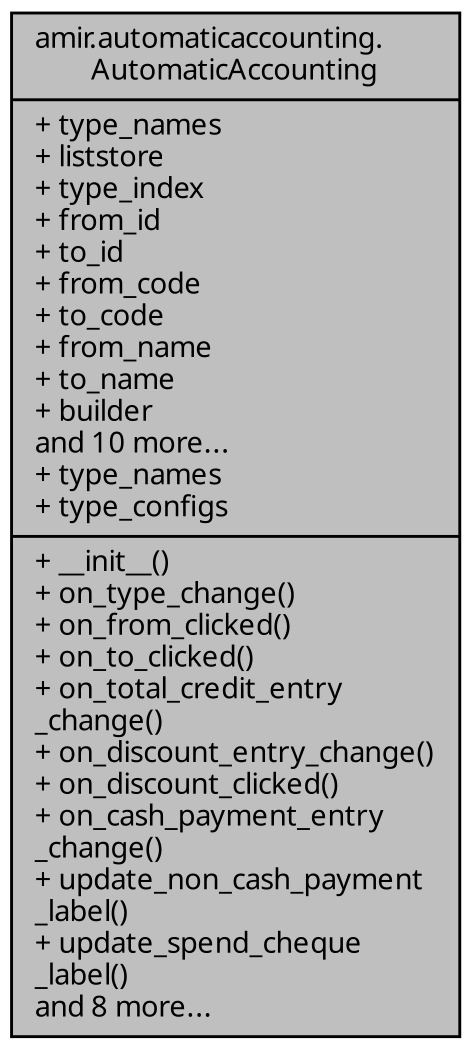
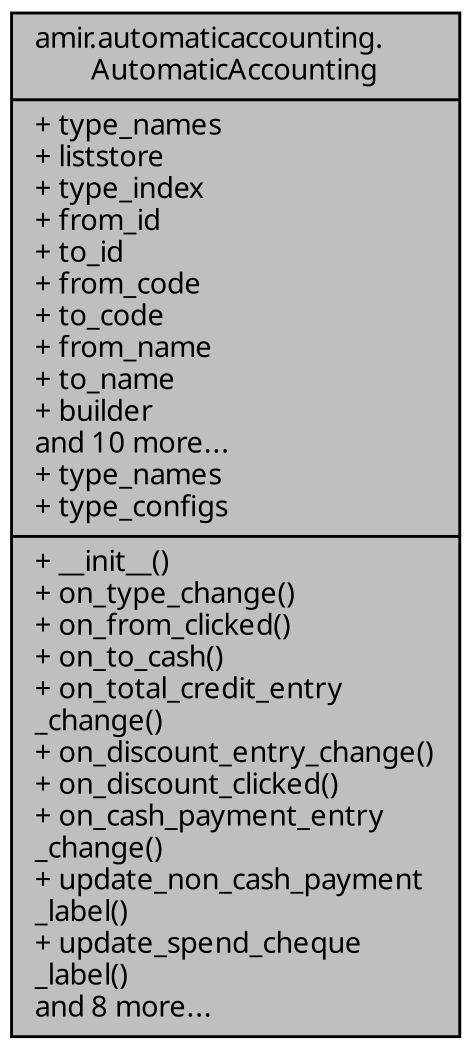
node "amir.automaticaccounting.": text "+ on_to_clicked()" -> "+ on_to_cash()"
